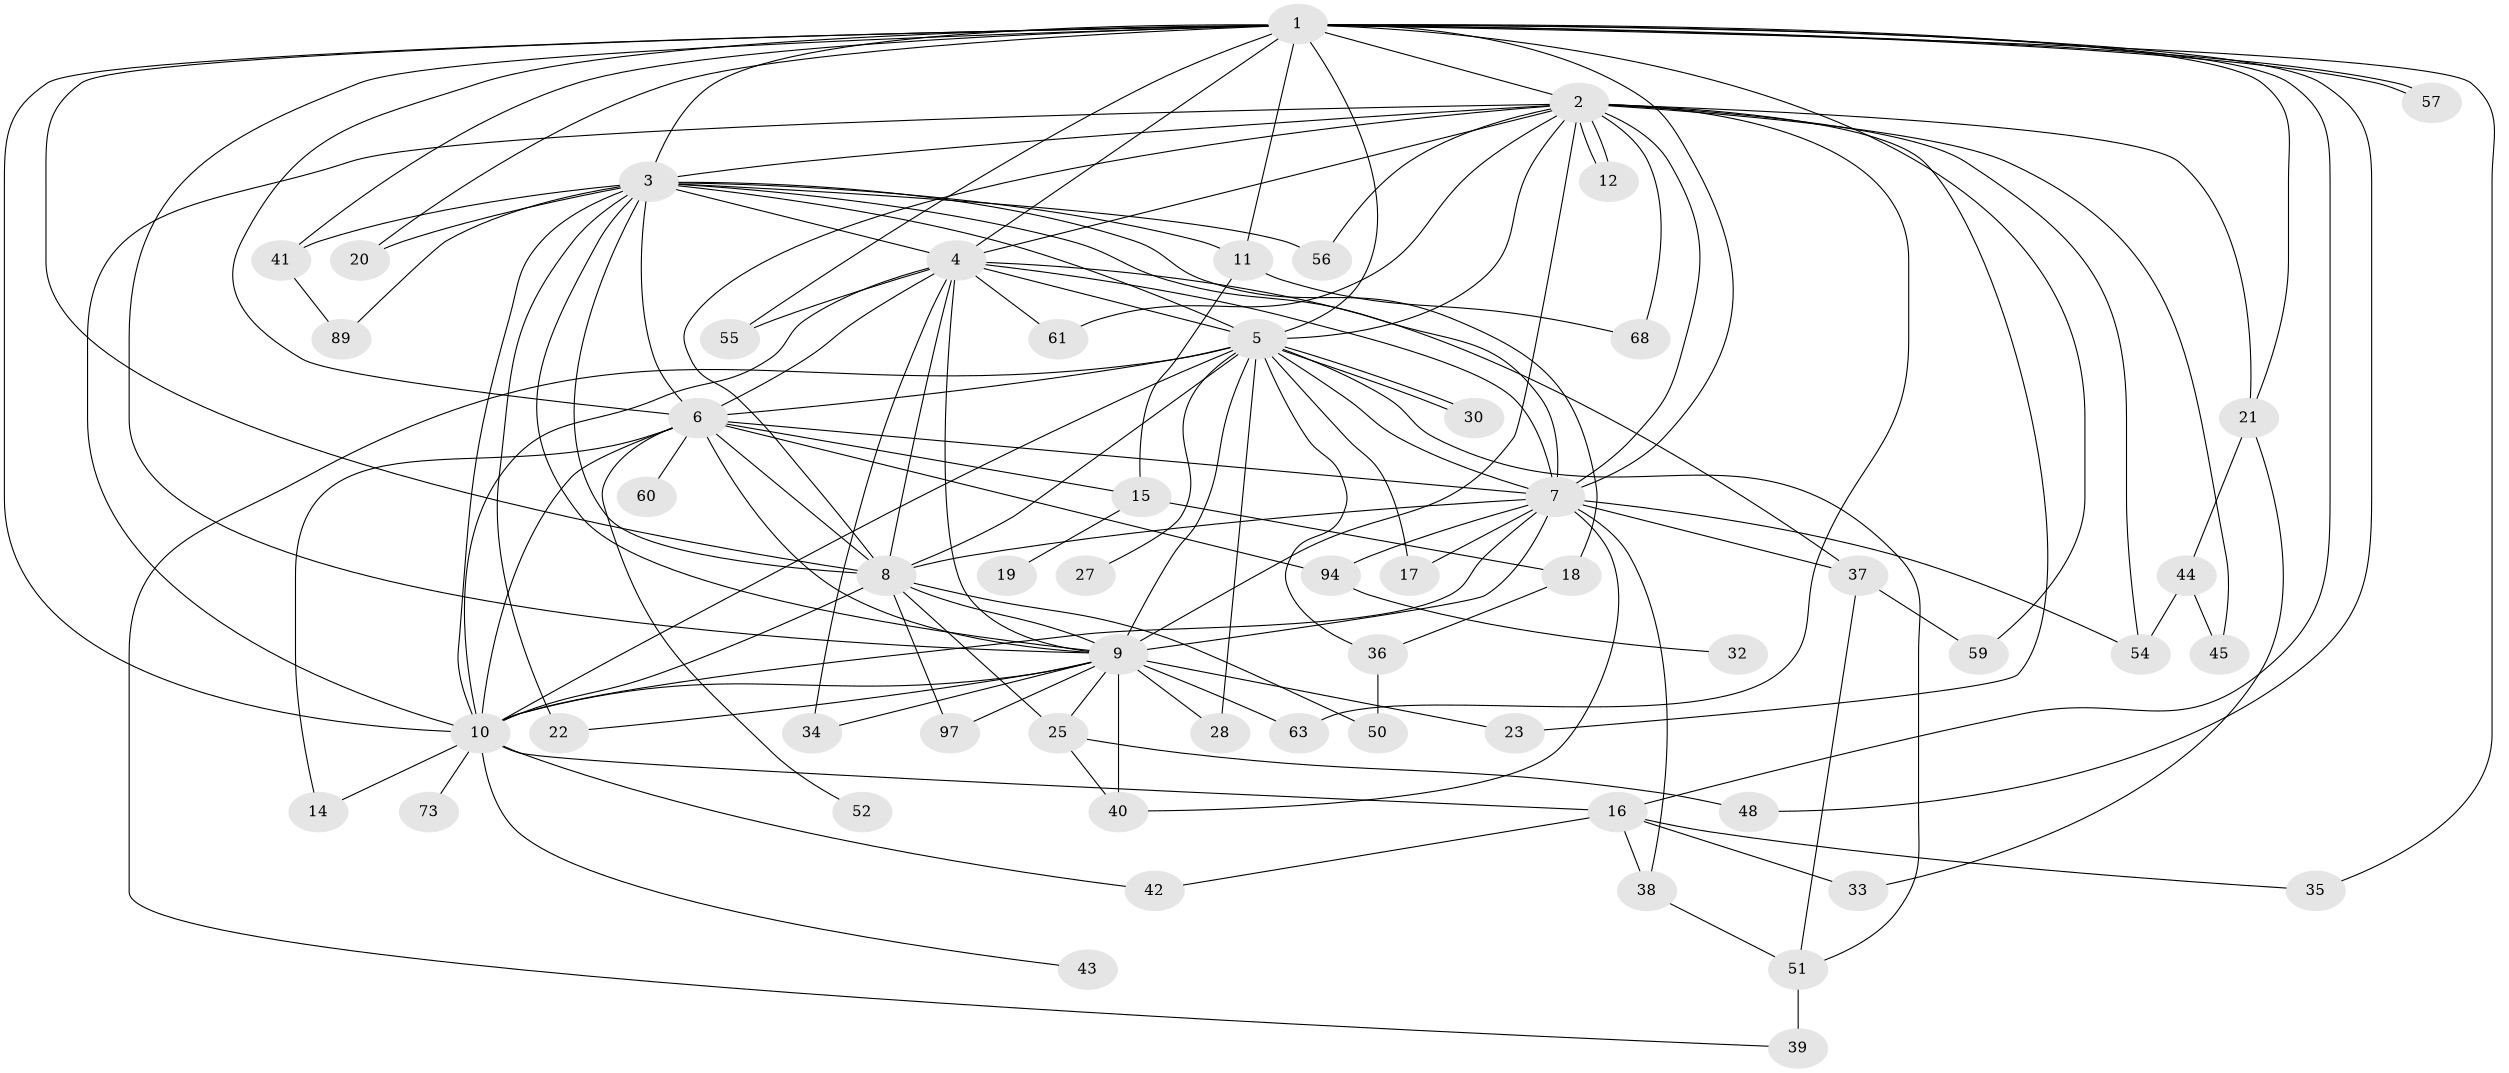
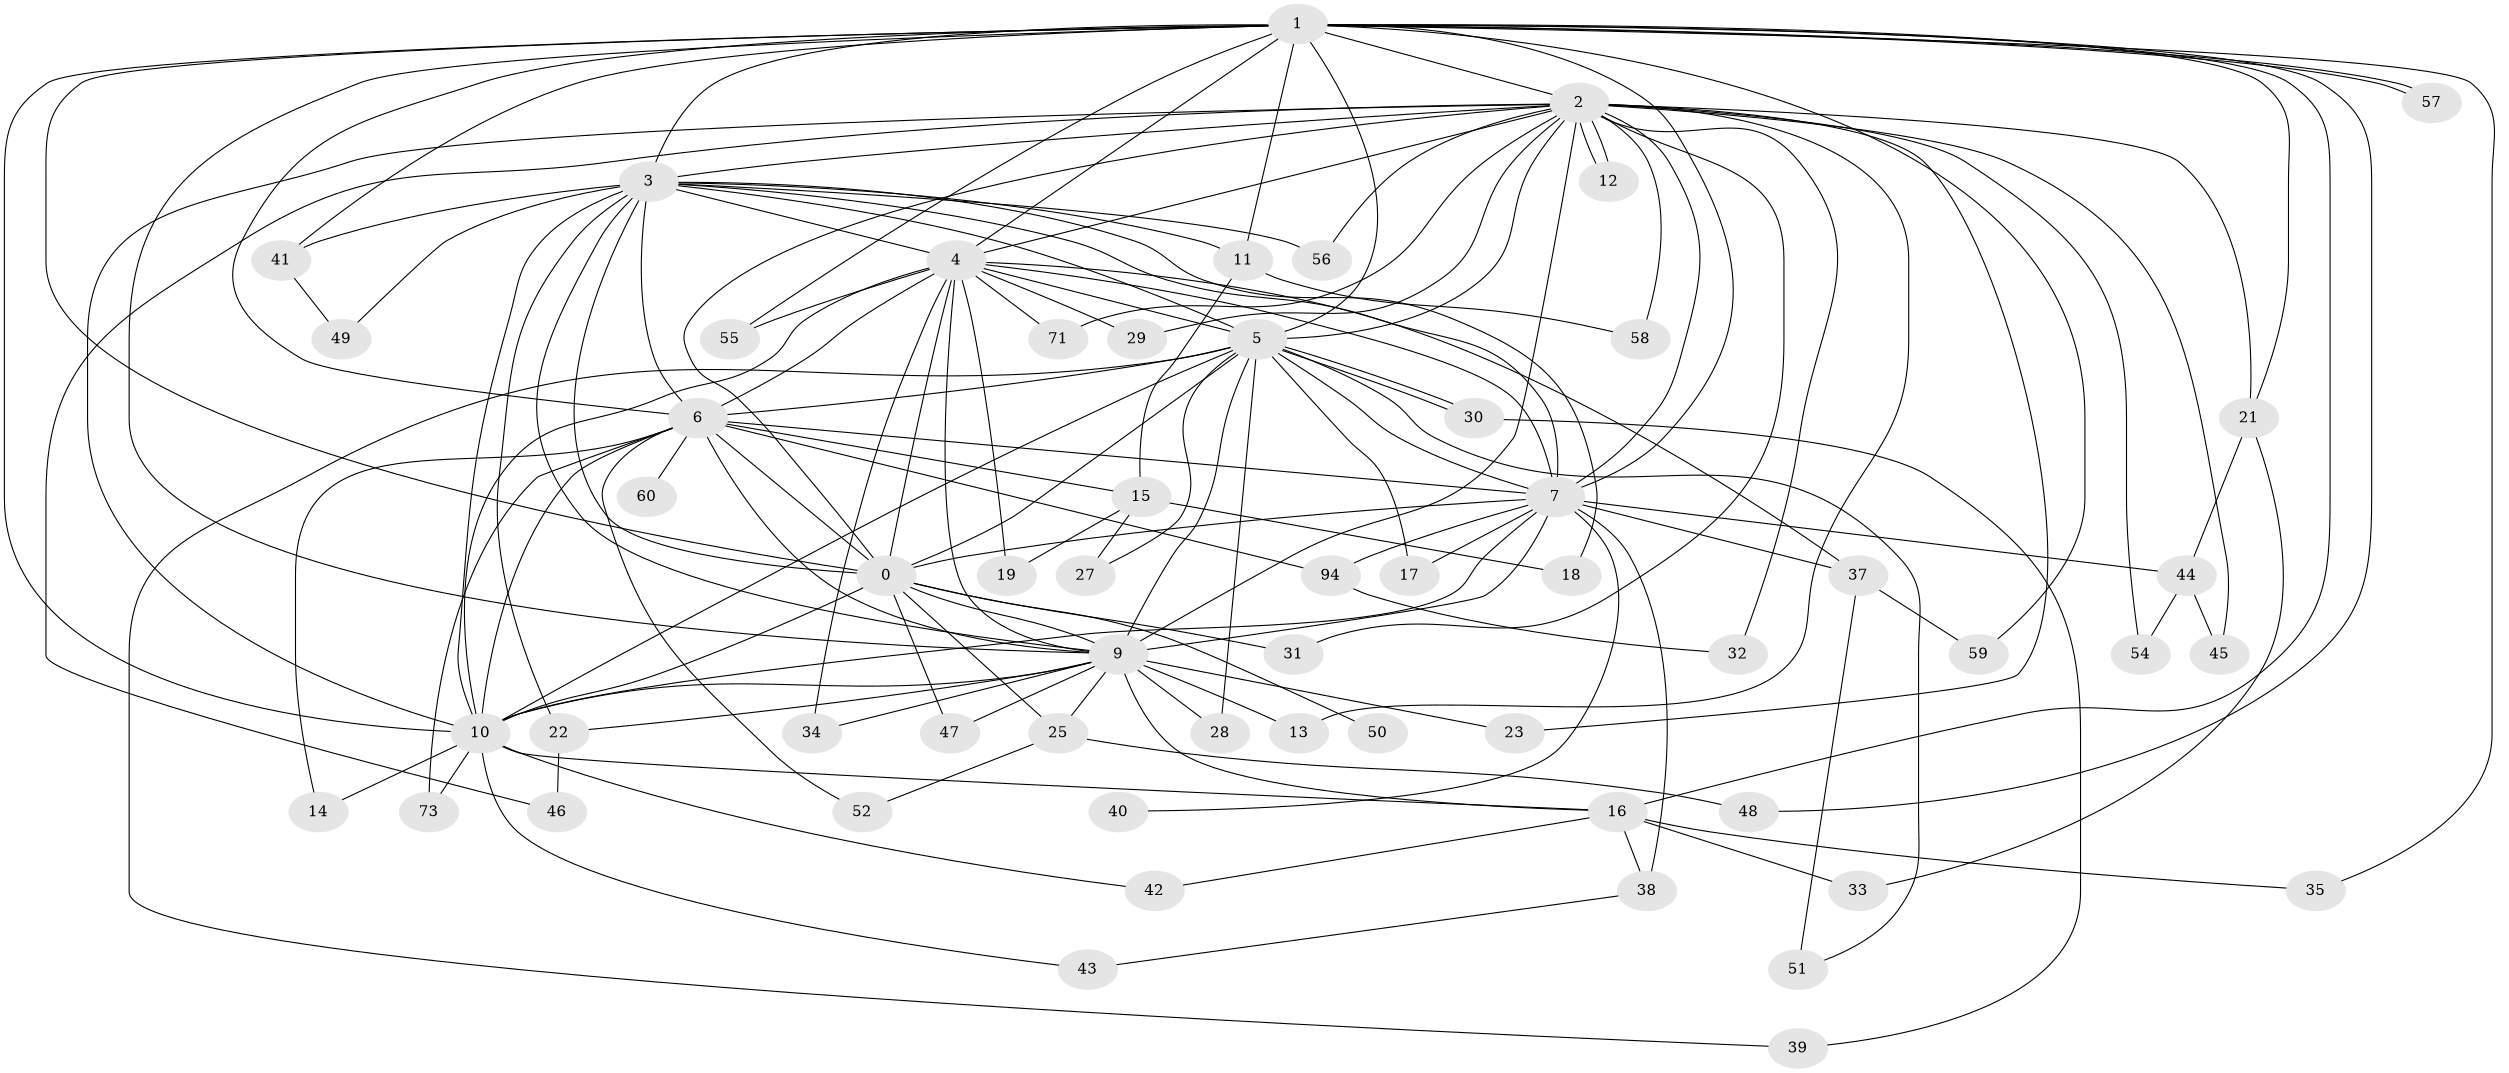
node "20": removed
edge "2" -- "32": added
node "89": label "89" -> "49"
node "61": label "61" -> "71"
node "29": added
node "68": label "68" -> "58"
edge "4" -- "19": added
edge "15" -- "27": added
edge "7" -- "54": now "7" -- "44"
edge "6" -- "73": added
node "8": label "8" -> "0"
node "31": added
node "36": removed
node "97": label "97" -> "47"
edge "9" -- "40": now "9" -- "16"
node "63": label "63" -> "13"
edge "25" -- "40": now "25" -- "52"
node "46": added
edge "38" -- "51": now "38" -- "43"
edge "51" -- "39": now "30" -- "39"
